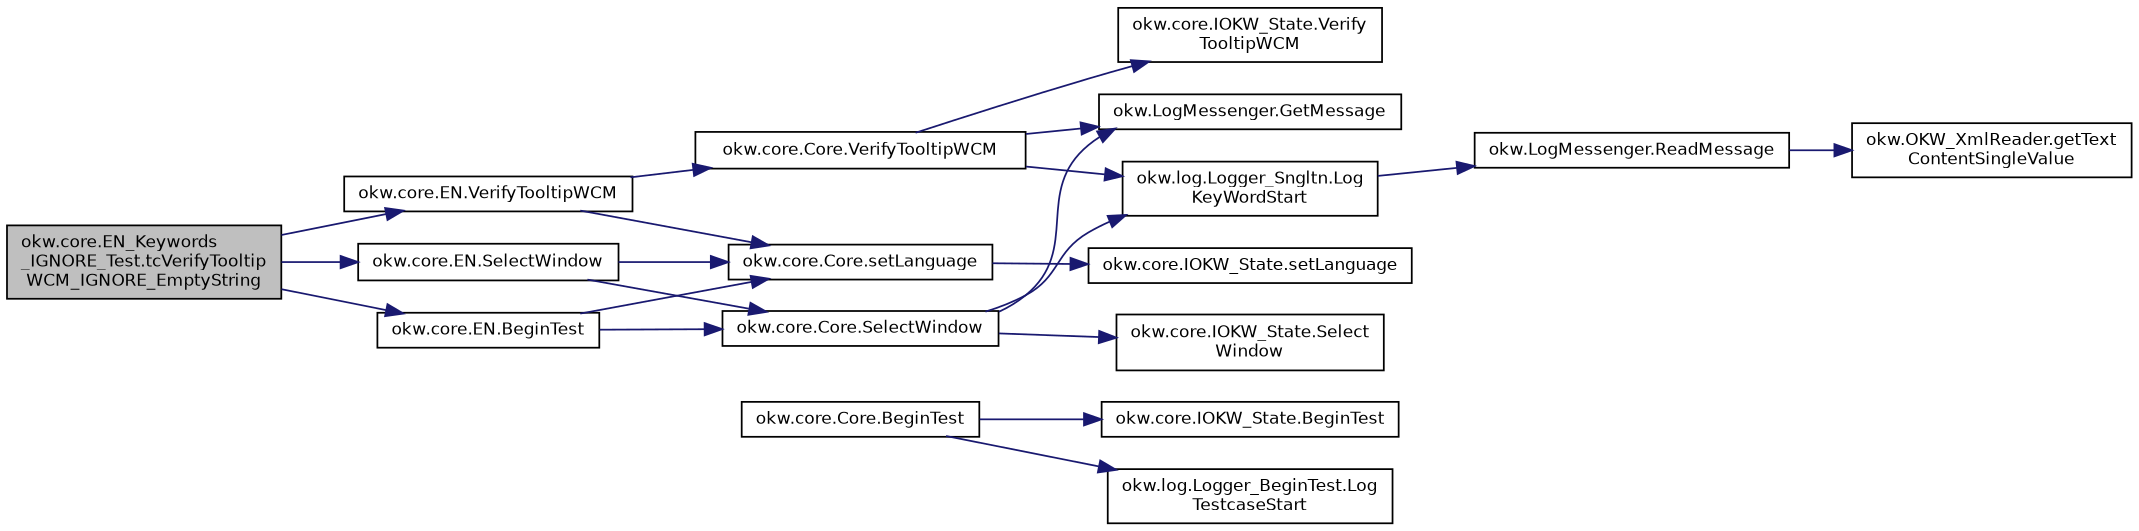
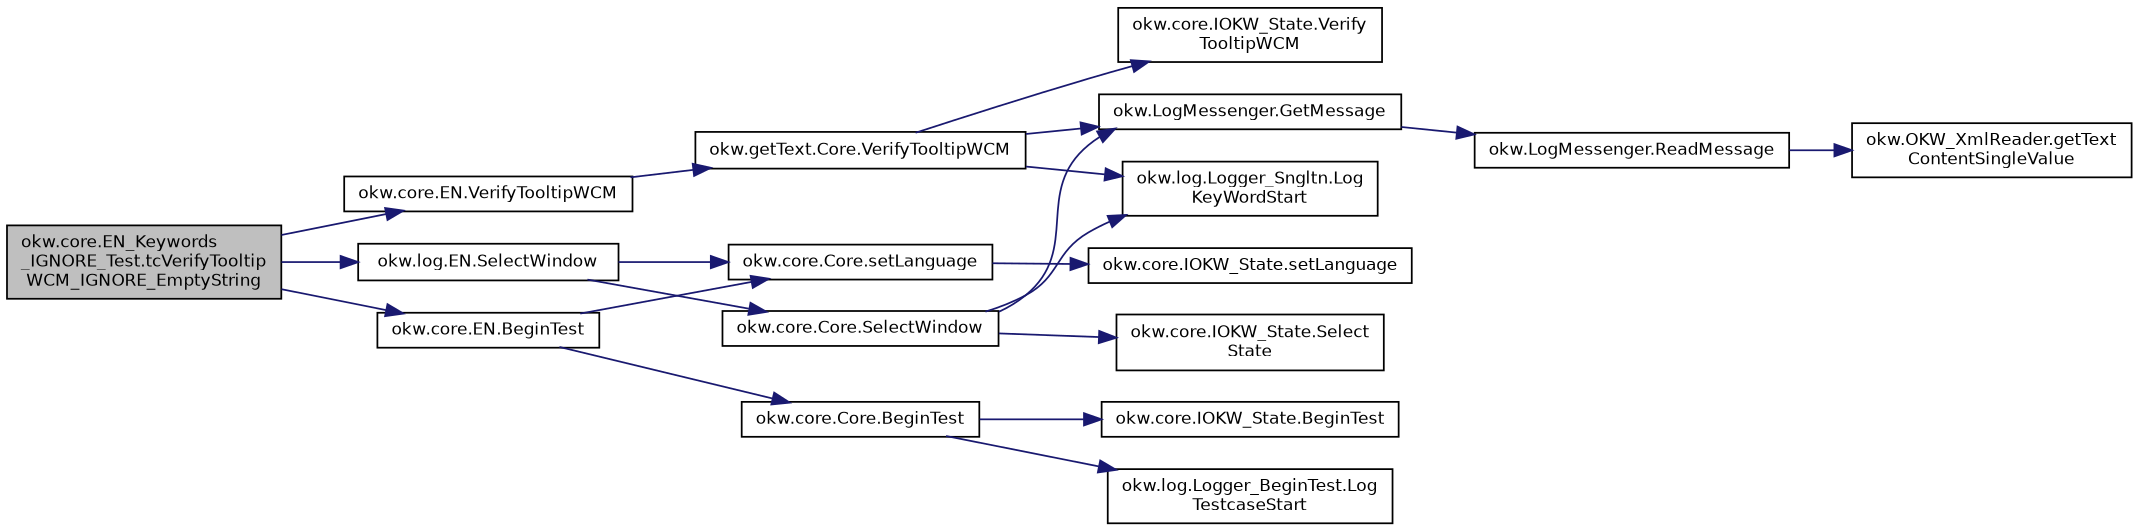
node "okw.core.Core.VerifyTooltipWCM": label "okw.core.Core.VerifyTooltipWCM" -> "okw.getText.Core.VerifyTooltipWCM"
edge "okw.log.Logger_Sngltn.Log KeyWordStart" -> "okw.LogMessenger.ReadMessage": now "okw.LogMessenger.GetMessage" -> "okw.LogMessenger.ReadMessage"
edge "okw.core.EN.VerifyTooltipWCM" -> "okw.core.Core.setLanguage": removed
node "okw.core.EN.SelectWindow": label "okw.core.EN.SelectWindow" -> "okw.log.EN.SelectWindow"
edge "okw.core.EN.BeginTest" -> "okw.core.Core.SelectWindow": now "okw.core.EN.BeginTest" -> "okw.core.Core.BeginTest"
node "okw.core.IOKW_State.Select Window": label "okw.core.IOKW_State.Select Window" -> "okw.core.IOKW_State.Select State"
